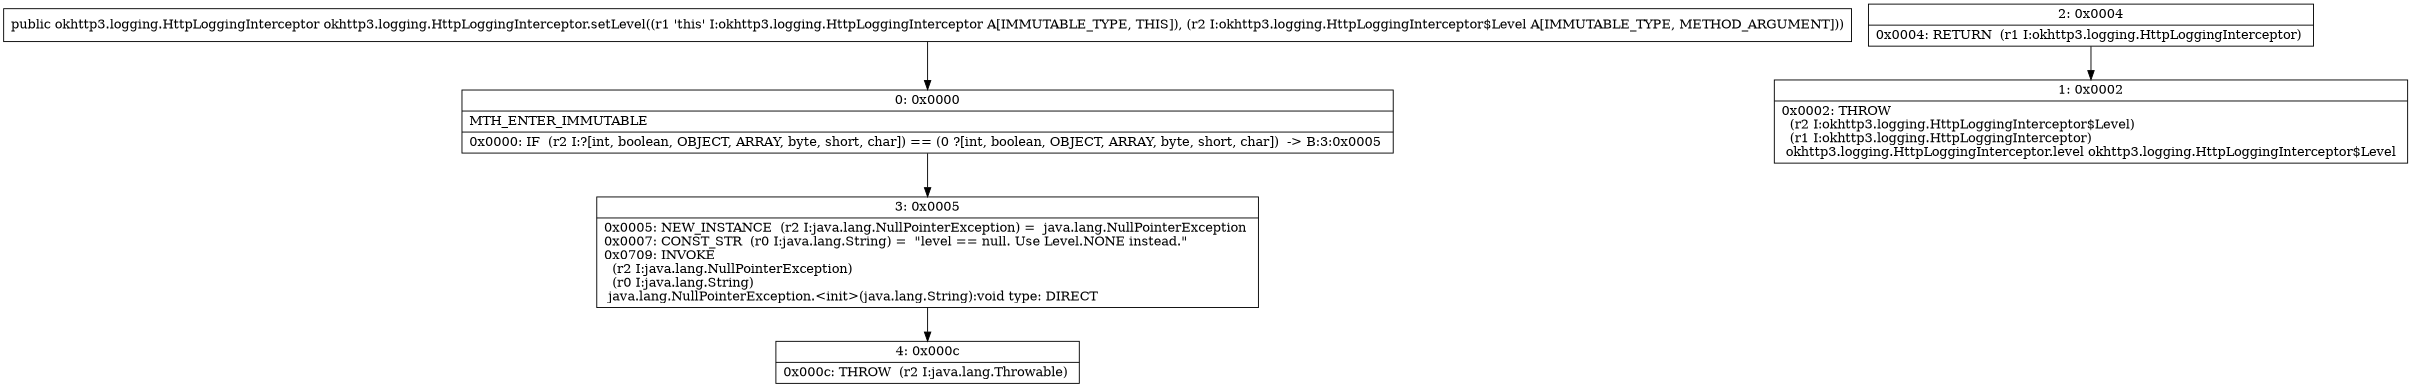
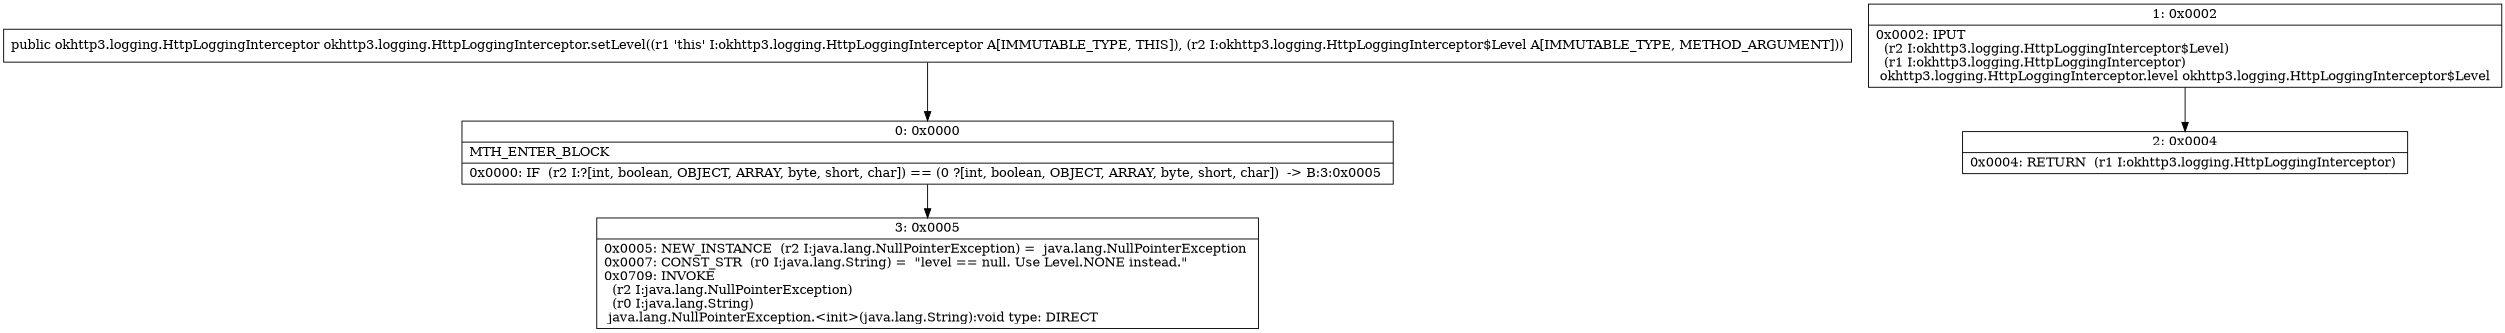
edge "2: 0x0004" -> "1: 0x0002": reversed
node "1: 0x0002": text "0x0002: THROW" -> "0x0002: IPUT"
node "0: 0x0000": text "MTH_ENTER_IMMUTABLE" -> "MTH_ENTER_BLOCK"
node "4: 0x000c": removed
